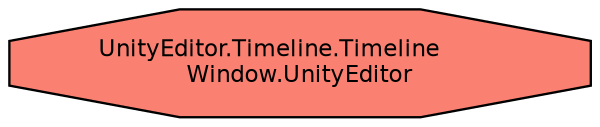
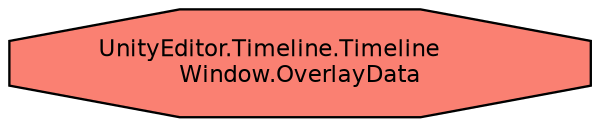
node "UnityEditor.Timeline.Timeline Window.UnityEditor": label "UnityEditor.Timeline.Timeline Window.UnityEditor" -> "UnityEditor.Timeline.Timeline Window.OverlayData"
